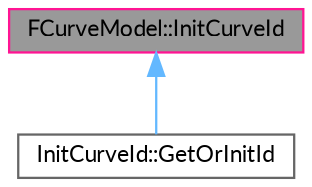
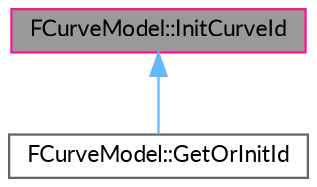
node "InitCurveId::GetOrInitId": label "InitCurveId::GetOrInitId" -> "FCurveModel::GetOrInitId"
